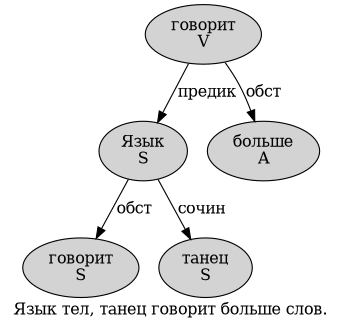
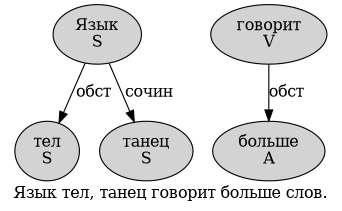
edge "говорит V" -> "Язык S": removed, label "предик"
node "говорит S": label "говорит S" -> "тел S"
